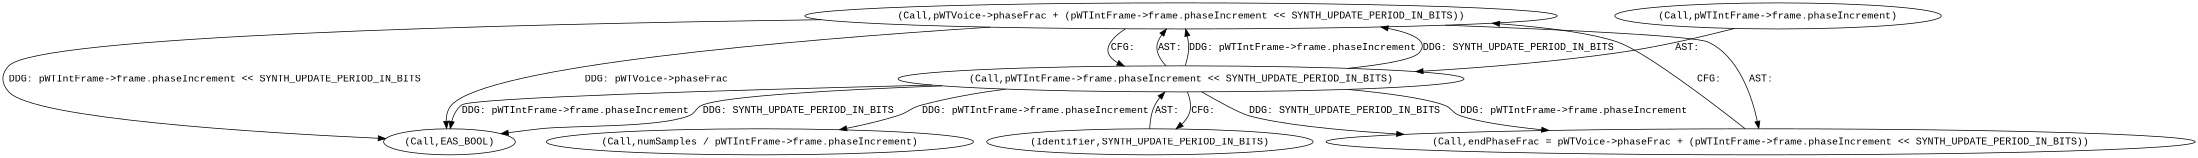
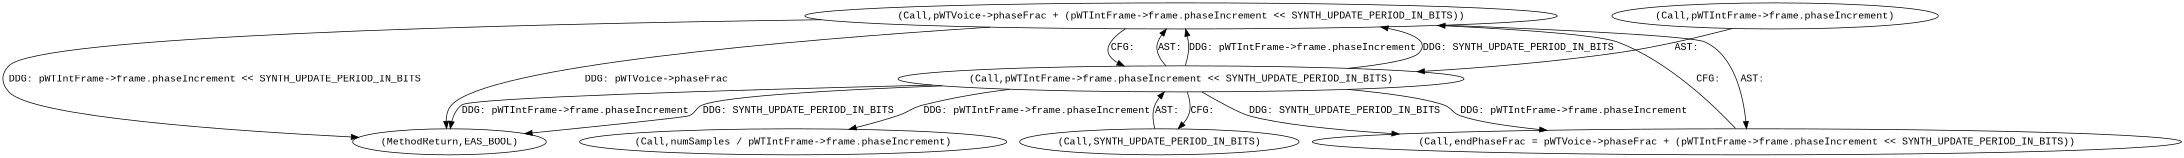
node "(Call,EAS_BOOL)": label "(Call,EAS_BOOL)" -> "(MethodReturn,EAS_BOOL)"
node "(Identifier,SYNTH_UPDATE_PERIOD_IN_BITS)": label "(Identifier,SYNTH_UPDATE_PERIOD_IN_BITS)" -> "(Call,SYNTH_UPDATE_PERIOD_IN_BITS)"
